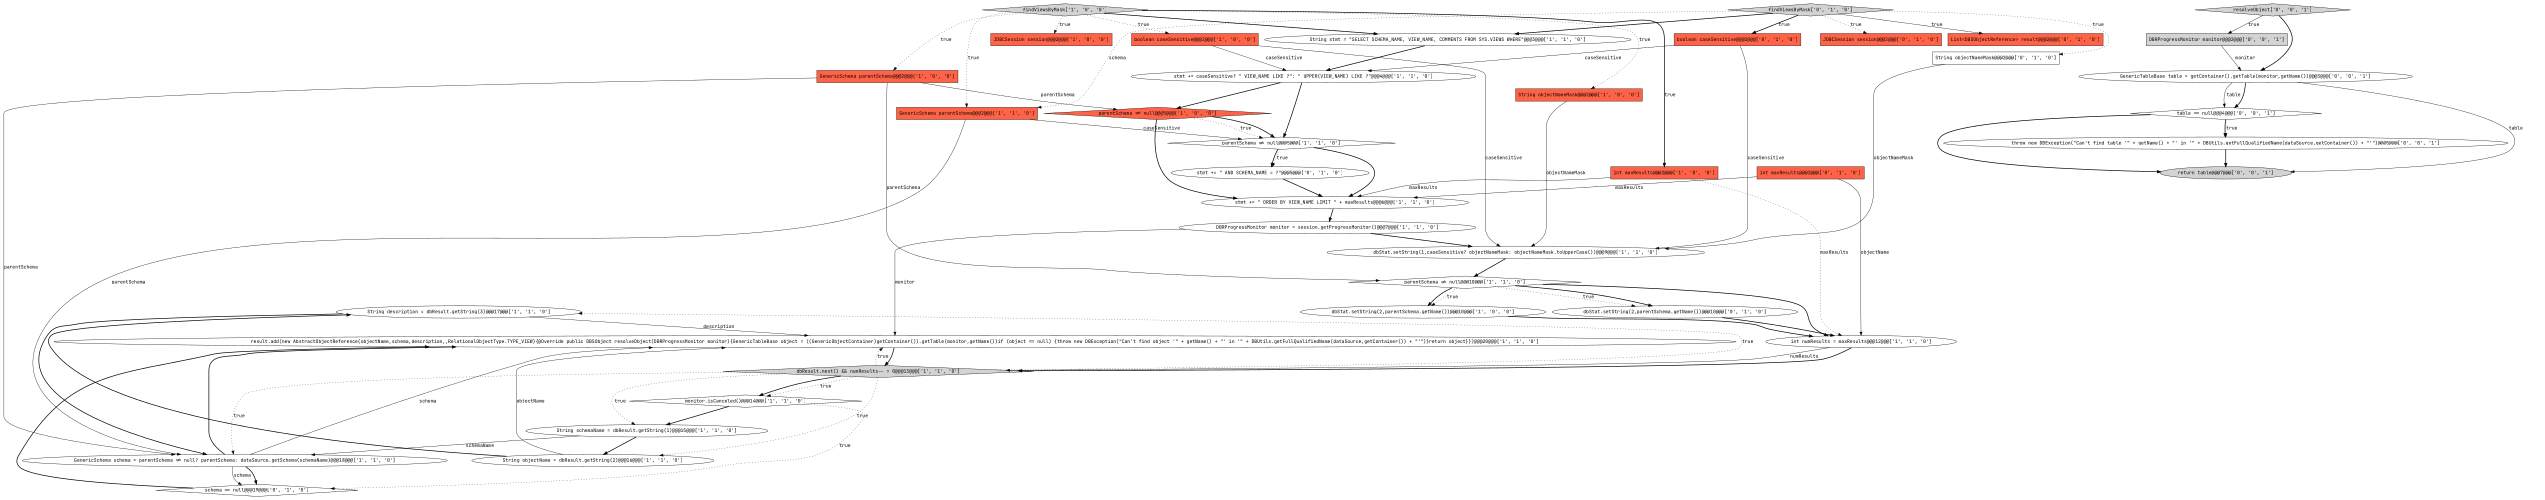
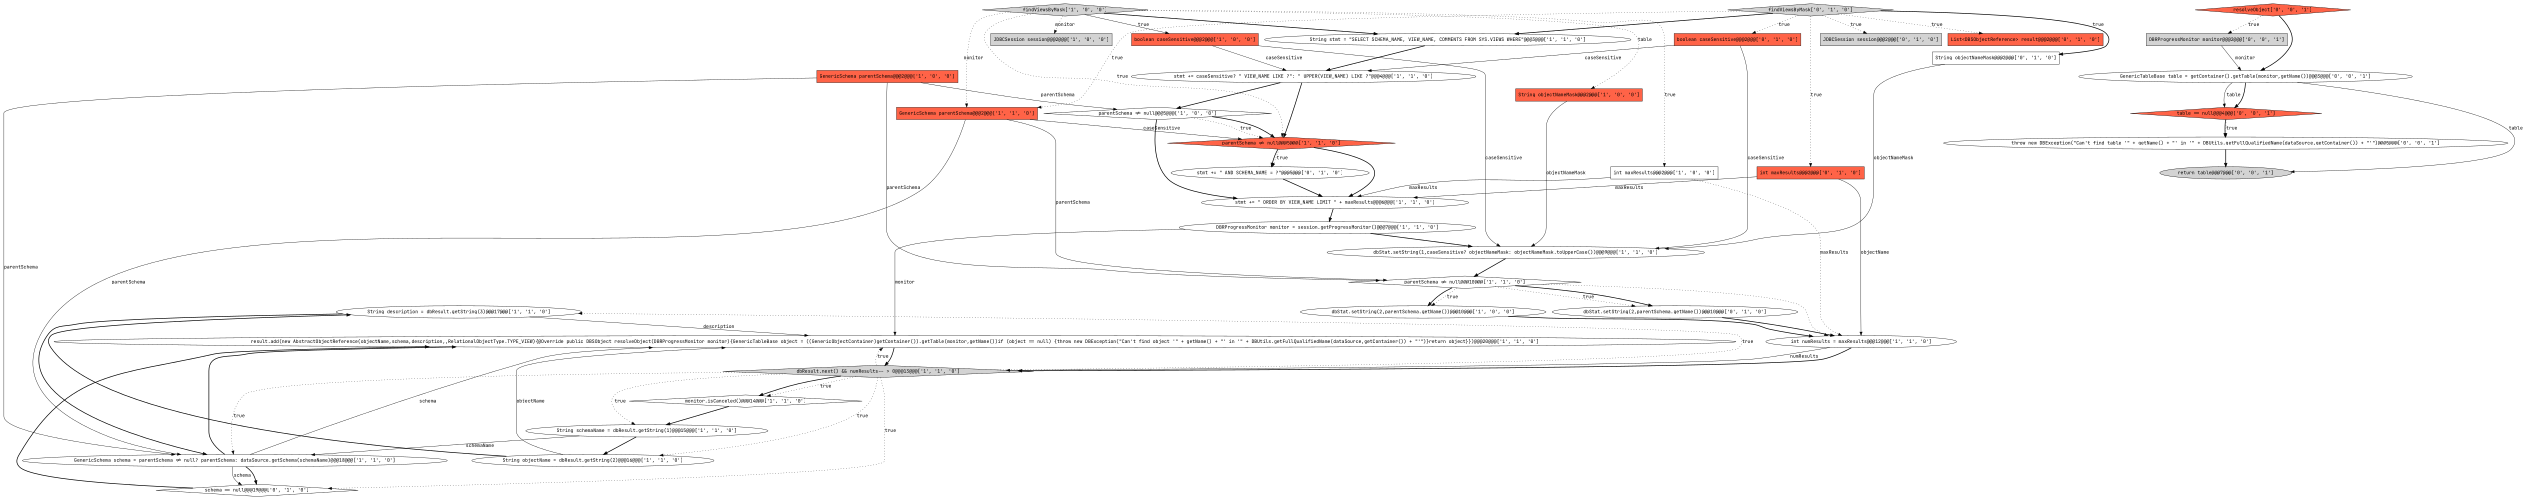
node "resolveObject['0', '0', '1']": fillcolor lightgray -> tomato
edge "findViewsByMask['1', '0', '0']" -> "int maxResults@@@2@@@['1', '0', '0']": style bold -> dotted
edge "findViewsByMask['0', '1', '0']" -> "String objectNameMask@@@2@@@['0', '1', '0']": style dotted -> bold
edge "findViewsByMask['1', '0', '0']" -> "boolean caseSensitive@@@2@@@['1', '0', '0']": style dotted -> solid
edge "findViewsByMask['0', '1', '0']" -> "boolean caseSensitive@@@2@@@['0', '1', '0']": style bold -> dotted
edge "findViewsByMask['0', '1', '0']" -> "List<DBSObjectReference> result@@@2@@@['0', '1', '0']": style solid -> dotted
edge "resolveObject['0', '0', '1']" -> "DBRProgressMonitor monitor@@@2@@@['0', '0', '1']": style solid -> dotted
edge "findViewsByMask['1', '0', '0']" -> "JDBCSession session@@@2@@@['1', '0', '0']": label "true" -> "monitor"
edge "findViewsByMask['1', '0', '0']" -> "GenericSchema parentSchema@@@2@@@['1', '0', '0']": now "findViewsByMask['1', '0', '0']" -> "parentSchema != null@@@5@@@['1', '1', '0']"
node "JDBCSession session@@@2@@@['1', '0', '0']": fillcolor tomato -> lightgray
edge "findViewsByMask['1', '0', '0']" -> "String objectNameMask@@@2@@@['1', '0', '0']": label "true" -> "table"
node "JDBCSession session@@@2@@@['0', '1', '0']": fillcolor tomato -> lightgray
edge "findViewsByMask['1', '0', '0']" -> "GenericSchema parentSchema@@@2@@@['1', '1', '0']": label "true" -> "monitor"
edge "findViewsByMask['0', '1', '0']" -> "GenericSchema parentSchema@@@2@@@['1', '1', '0']": label "schema" -> "true"
edge "findViewsByMask['0', '1', '0']" -> "int maxResults@@@2@@@['0', '1', '0']": added, label "true"
node "parentSchema != null@@@5@@@['1', '0', '0']": fillcolor tomato -> white
node "table == null@@@4@@@['0', '0', '1']": fillcolor white -> tomato
node "parentSchema != null@@@5@@@['1', '1', '0']": fillcolor white -> tomato
edge "table == null@@@4@@@['0', '0', '1']" -> "return table@@@7@@@['0', '0', '1']": removed
node "int maxResults@@@2@@@['1', '0', '0']": fillcolor tomato -> white
edge "GenericSchema parentSchema@@@2@@@['1', '1', '0']" -> "parentSchema != null@@@10@@@['1', '1', '0']": added, label "parentSchema"
edge "parentSchema != null@@@10@@@['1', '1', '0']" -> "int numResults = maxResults@@@12@@@['1', '1', '0']": style bold -> dotted
edge "monitor.isCanceled()@@@14@@@['1', '1', '0']" -> "schema == null@@@19@@@['0', '1', '0']": now "dbResult.next() && numResults-- > 0@@@13@@@['1', '1', '0']" -> "schema == null@@@19@@@['0', '1', '0']"
